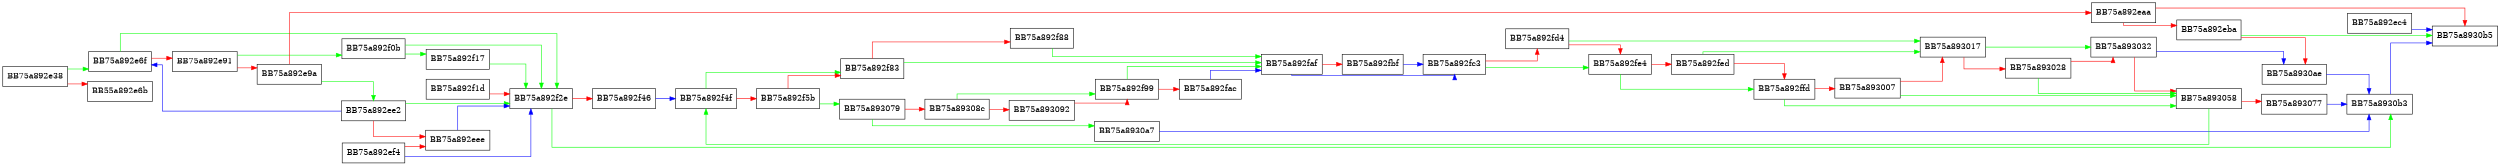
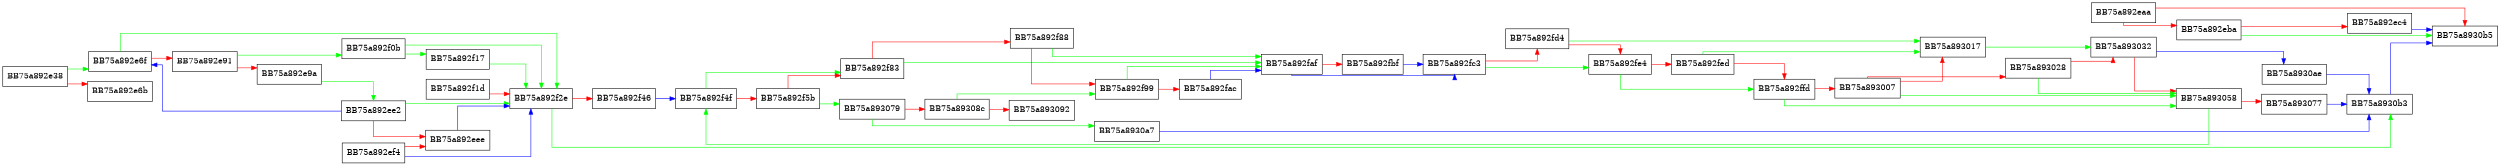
edge "BB75a892e9a" -> "BB75a892eaa": removed
edge "BB75a892eba" -> "BB75a8930ae": now "BB75a892eba" -> "BB75a892ec4"
edge "BB75a893017" -> "BB75a893028": now "BB75a893007" -> "BB75a893028"
node "BB55a892e6b": label "BB55a892e6b" -> "BB75a892e6b"
edge "BB75a893092" -> "BB75a892f99": now "BB75a892f88" -> "BB75a892f99"
